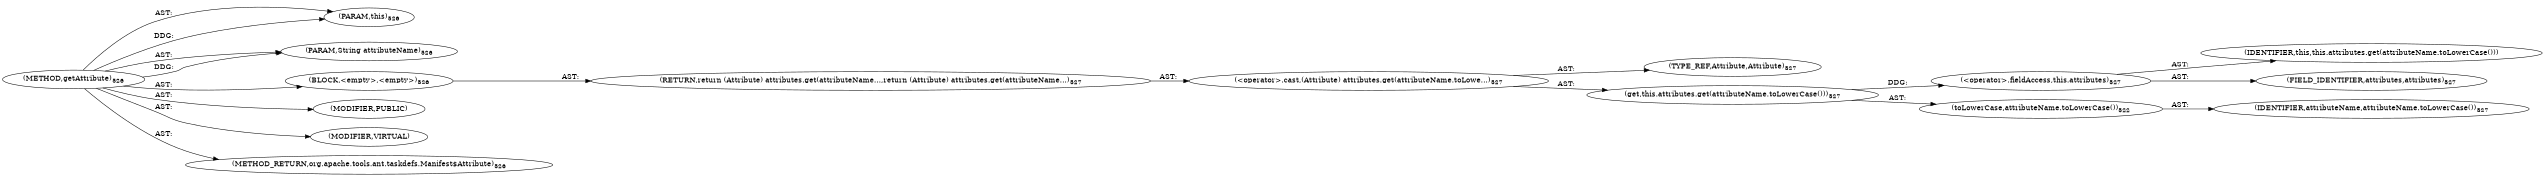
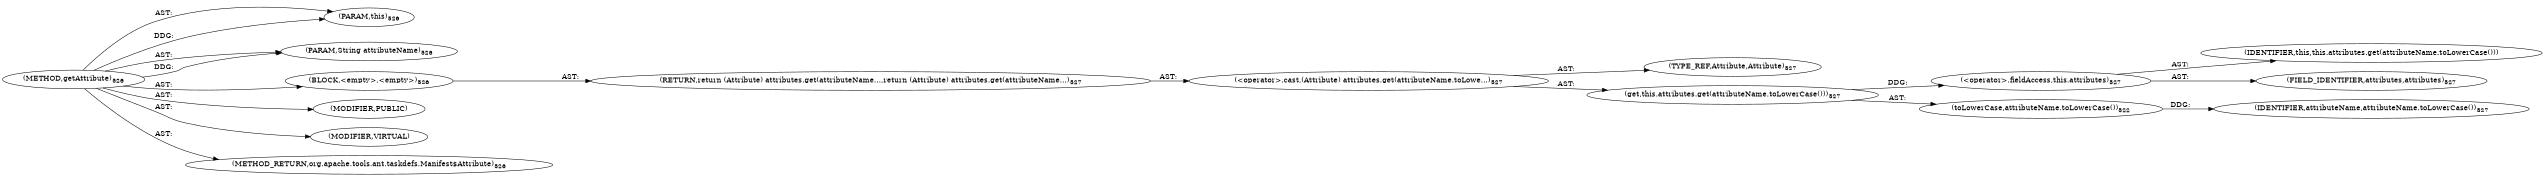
edge "(toLowerCase,attributeName.toLowerCase())" -> "(IDENTIFIER,attributeName,attributeName.toLowerCase())": label "AST: " -> "DDG: "
